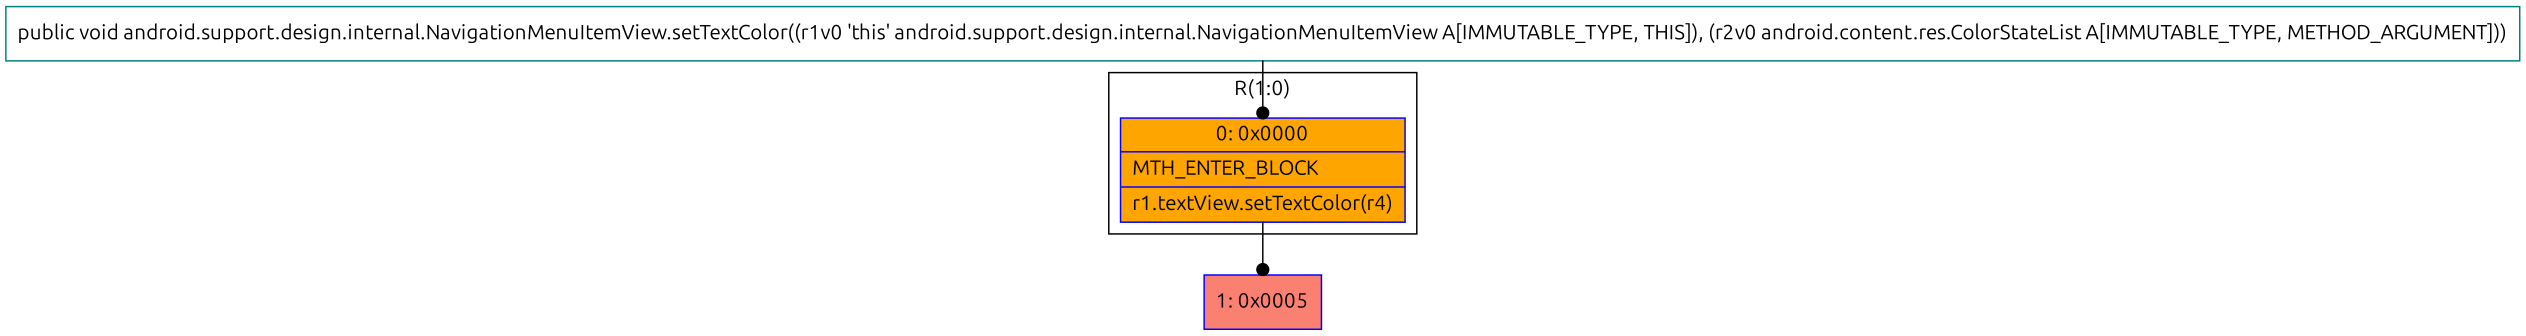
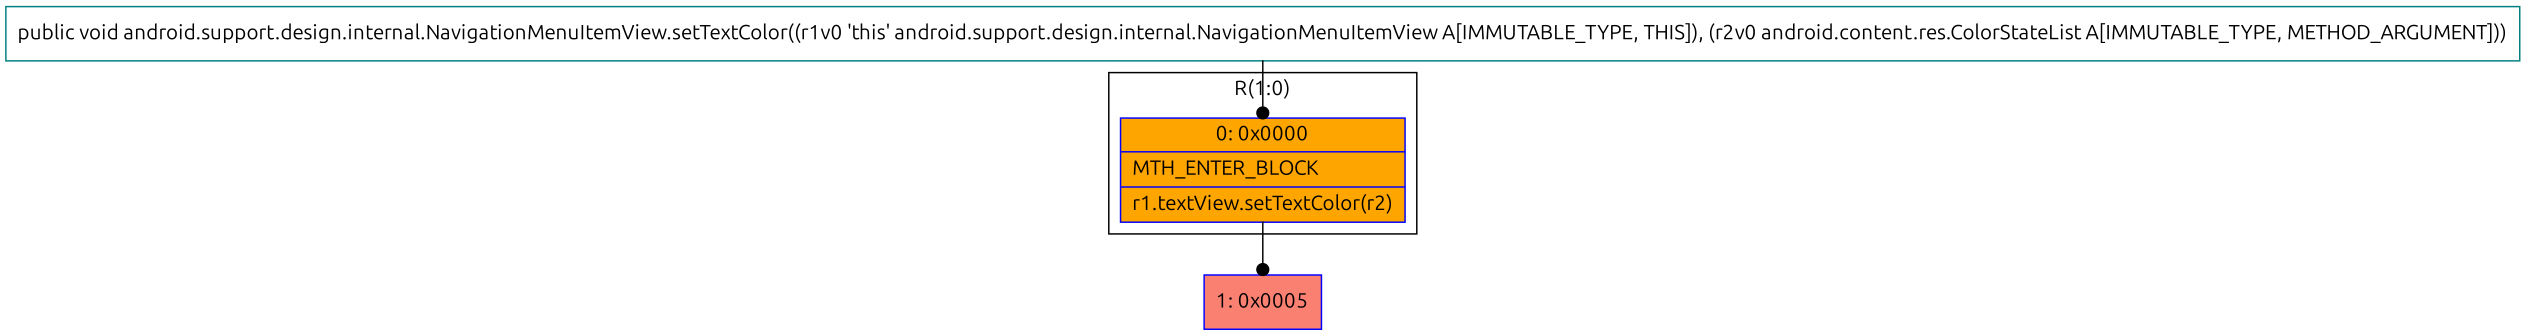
node "0: 0x0000": text "r1.textView.setTextColor(r4)" -> "r1.textView.setTextColor(r2)"
